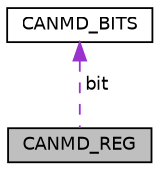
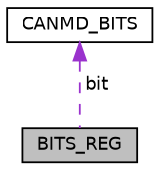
node "CANMD_REG": label "CANMD_REG" -> "BITS_REG"
